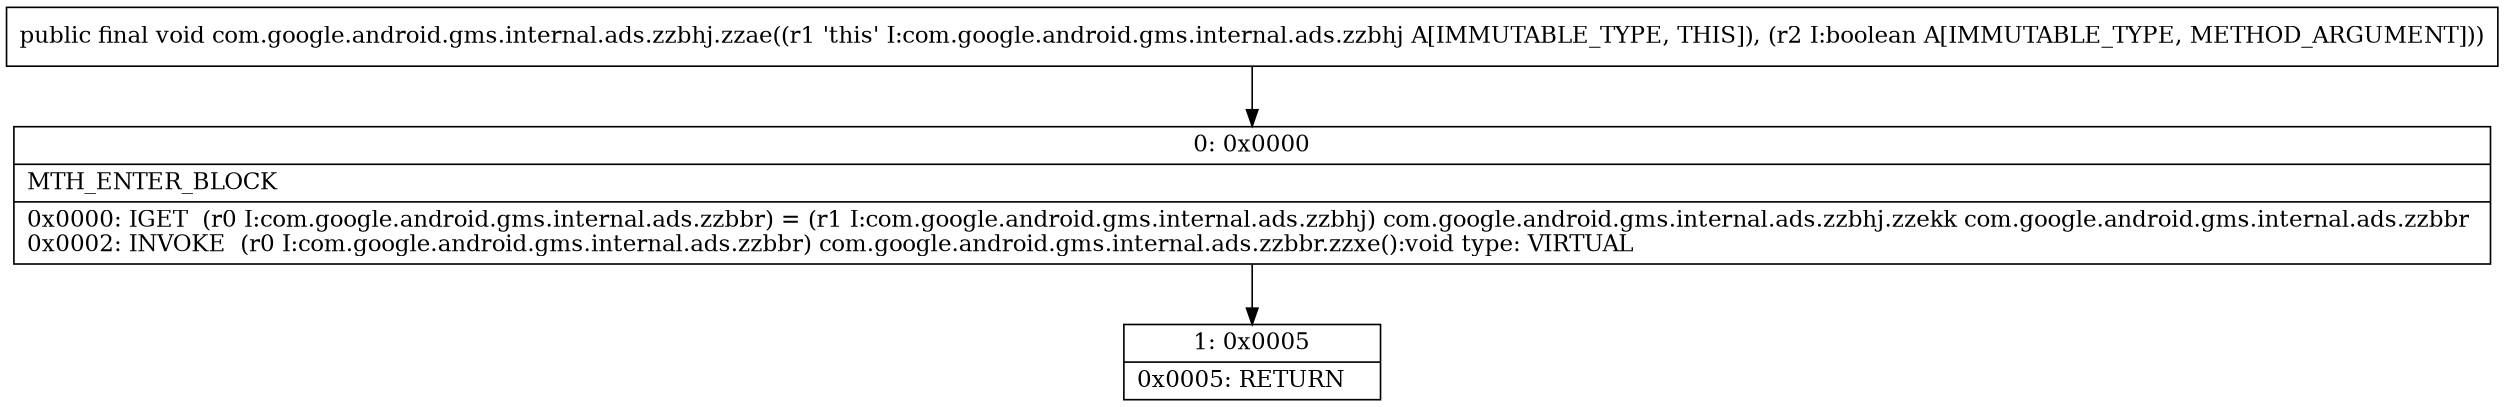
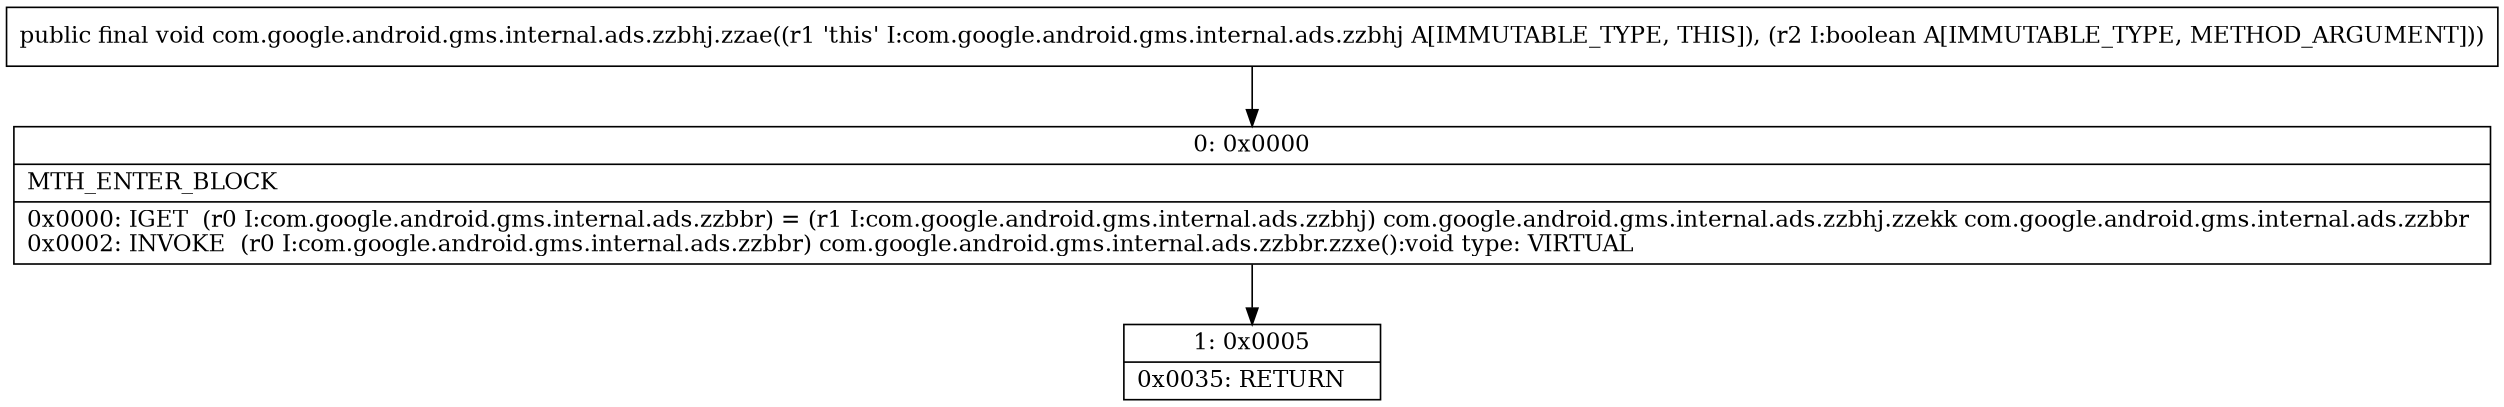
node "1: 0x0005": text "0x0005: RETURN" -> "0x0035: RETURN"
